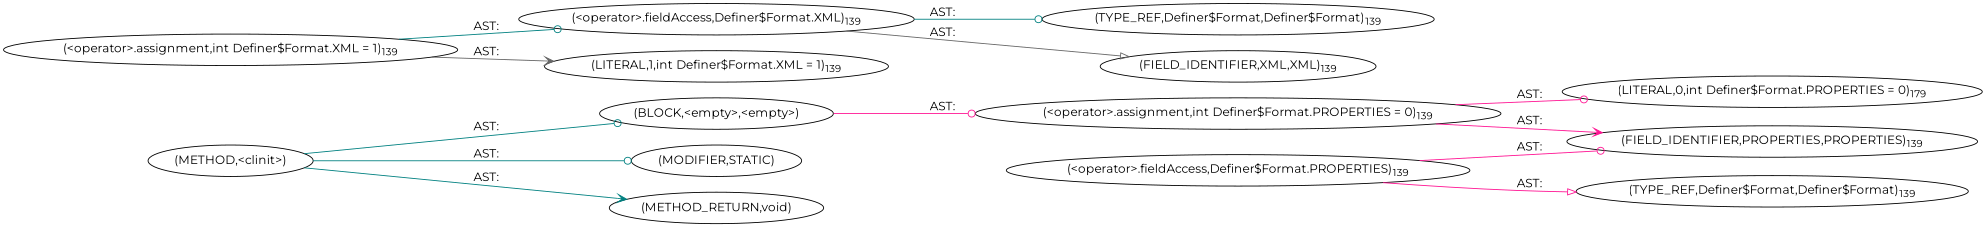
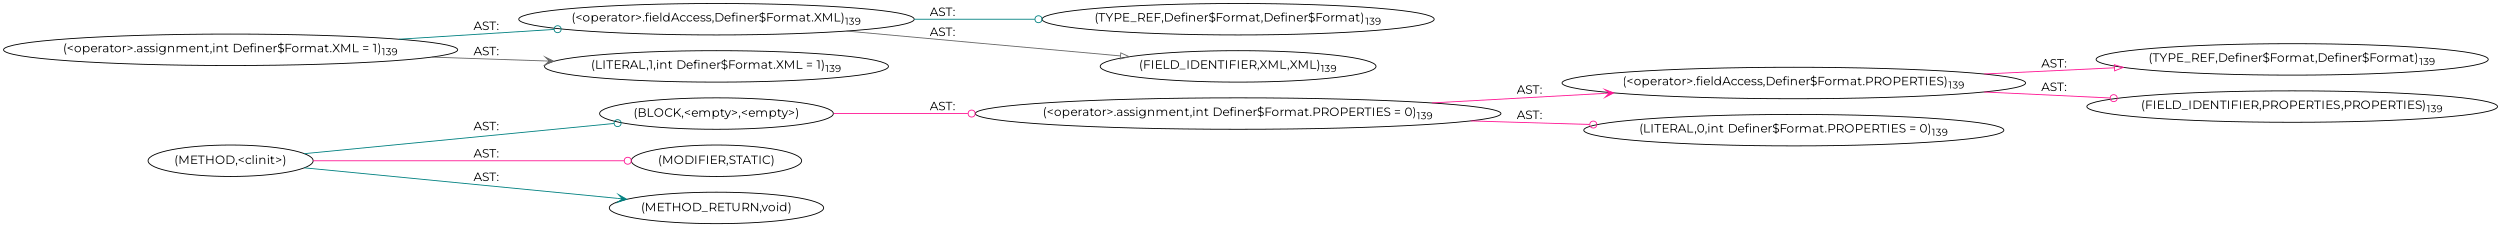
node "(LITERAL,0,int Definer$Format.PROPERTIES = 0)": text "179" -> "139"
edge "(<operator>.assignment,int Definer$Format.PROPERTIES = 0)" -> "(FIELD_IDENTIFIER,PROPERTIES,PROPERTIES)": now "(<operator>.assignment,int Definer$Format.PROPERTIES = 0)" -> "(<operator>.fieldAccess,Definer$Format.PROPERTIES)"
edge "(METHOD,<clinit>)" -> "(MODIFIER,STATIC)": color teal -> deeppink
